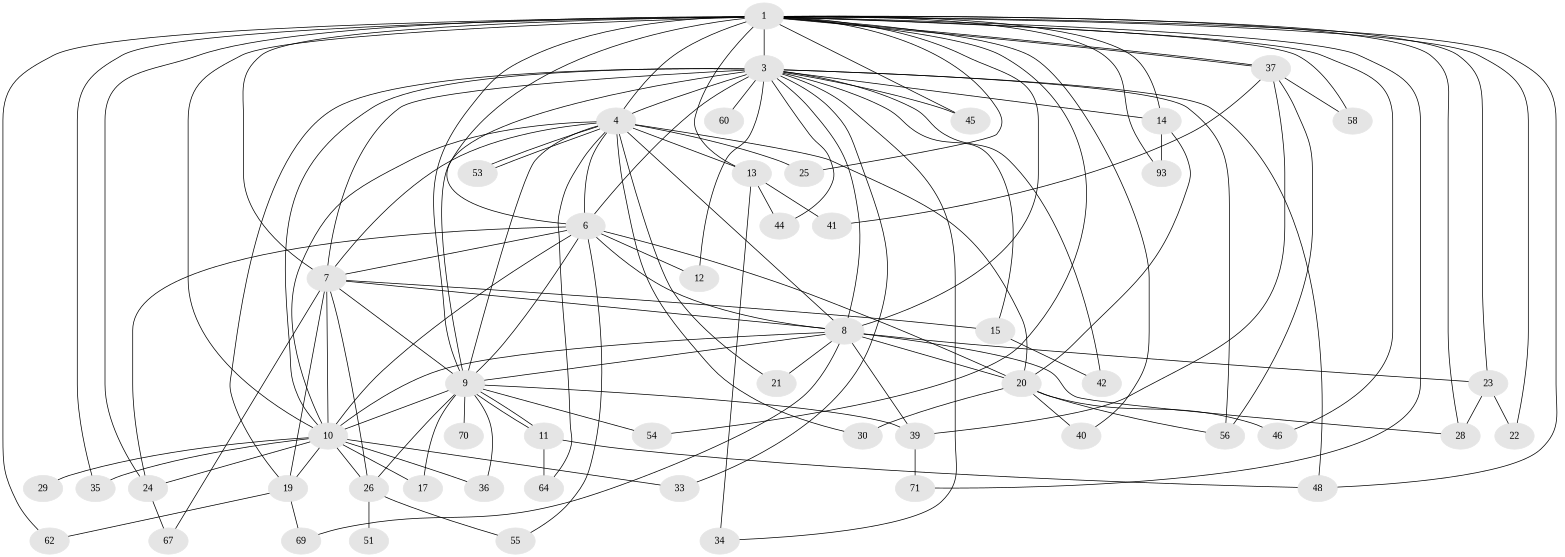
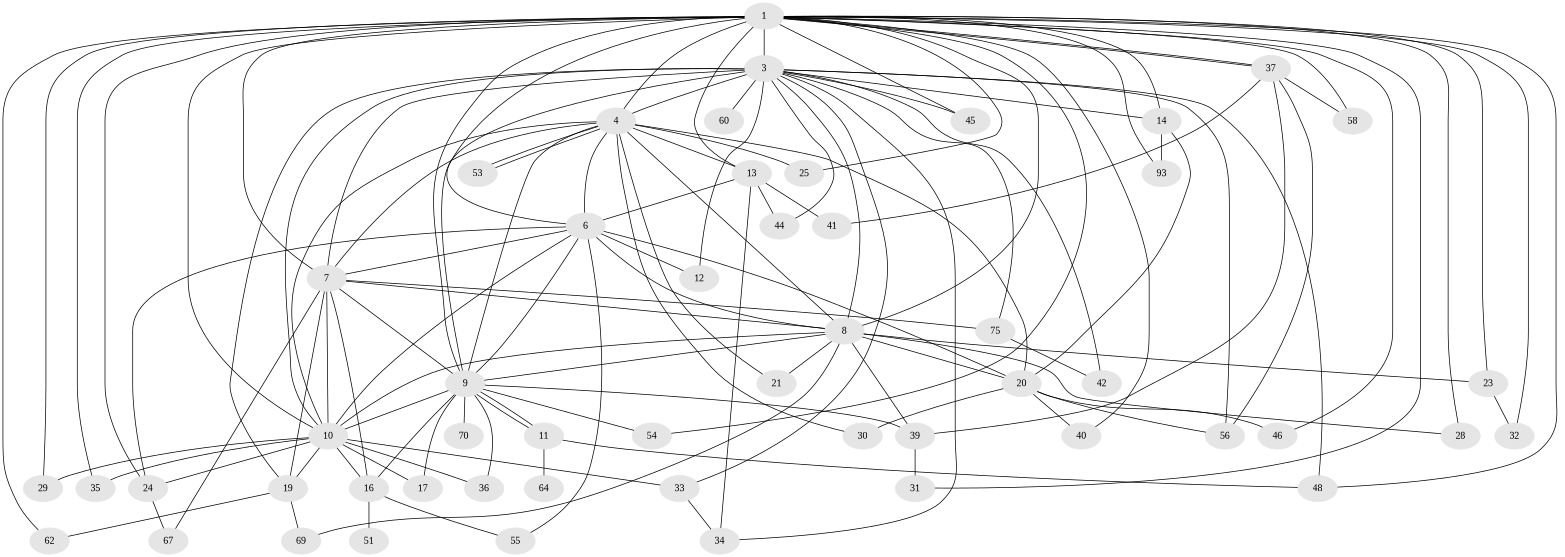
edge "1" -- "29": added
edge "3" -- "6": now "13" -- "6"
edge "4" -- "64": removed
node "15": label "15" -> "75"
edge "23" -- "28": removed
node "22": label "22" -> "32"
node "26": label "26" -> "16"
node "71": label "71" -> "31"
edge "33" -- "34": added
